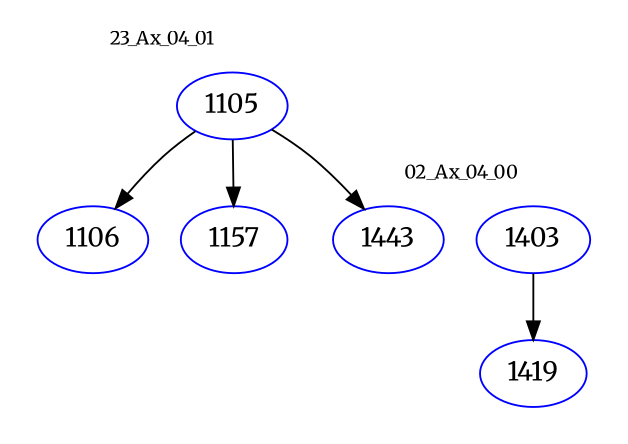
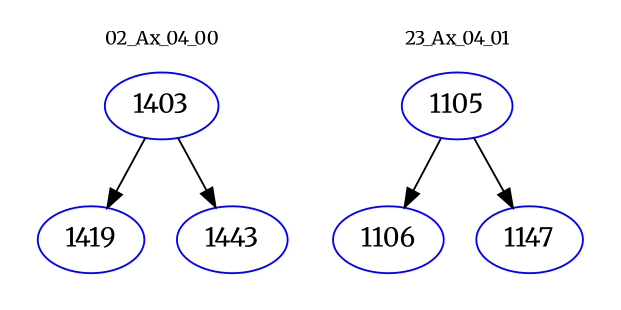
edge "1105" -> "1443": now "1403" -> "1443"
node "1157": label "1157" -> "1147"
